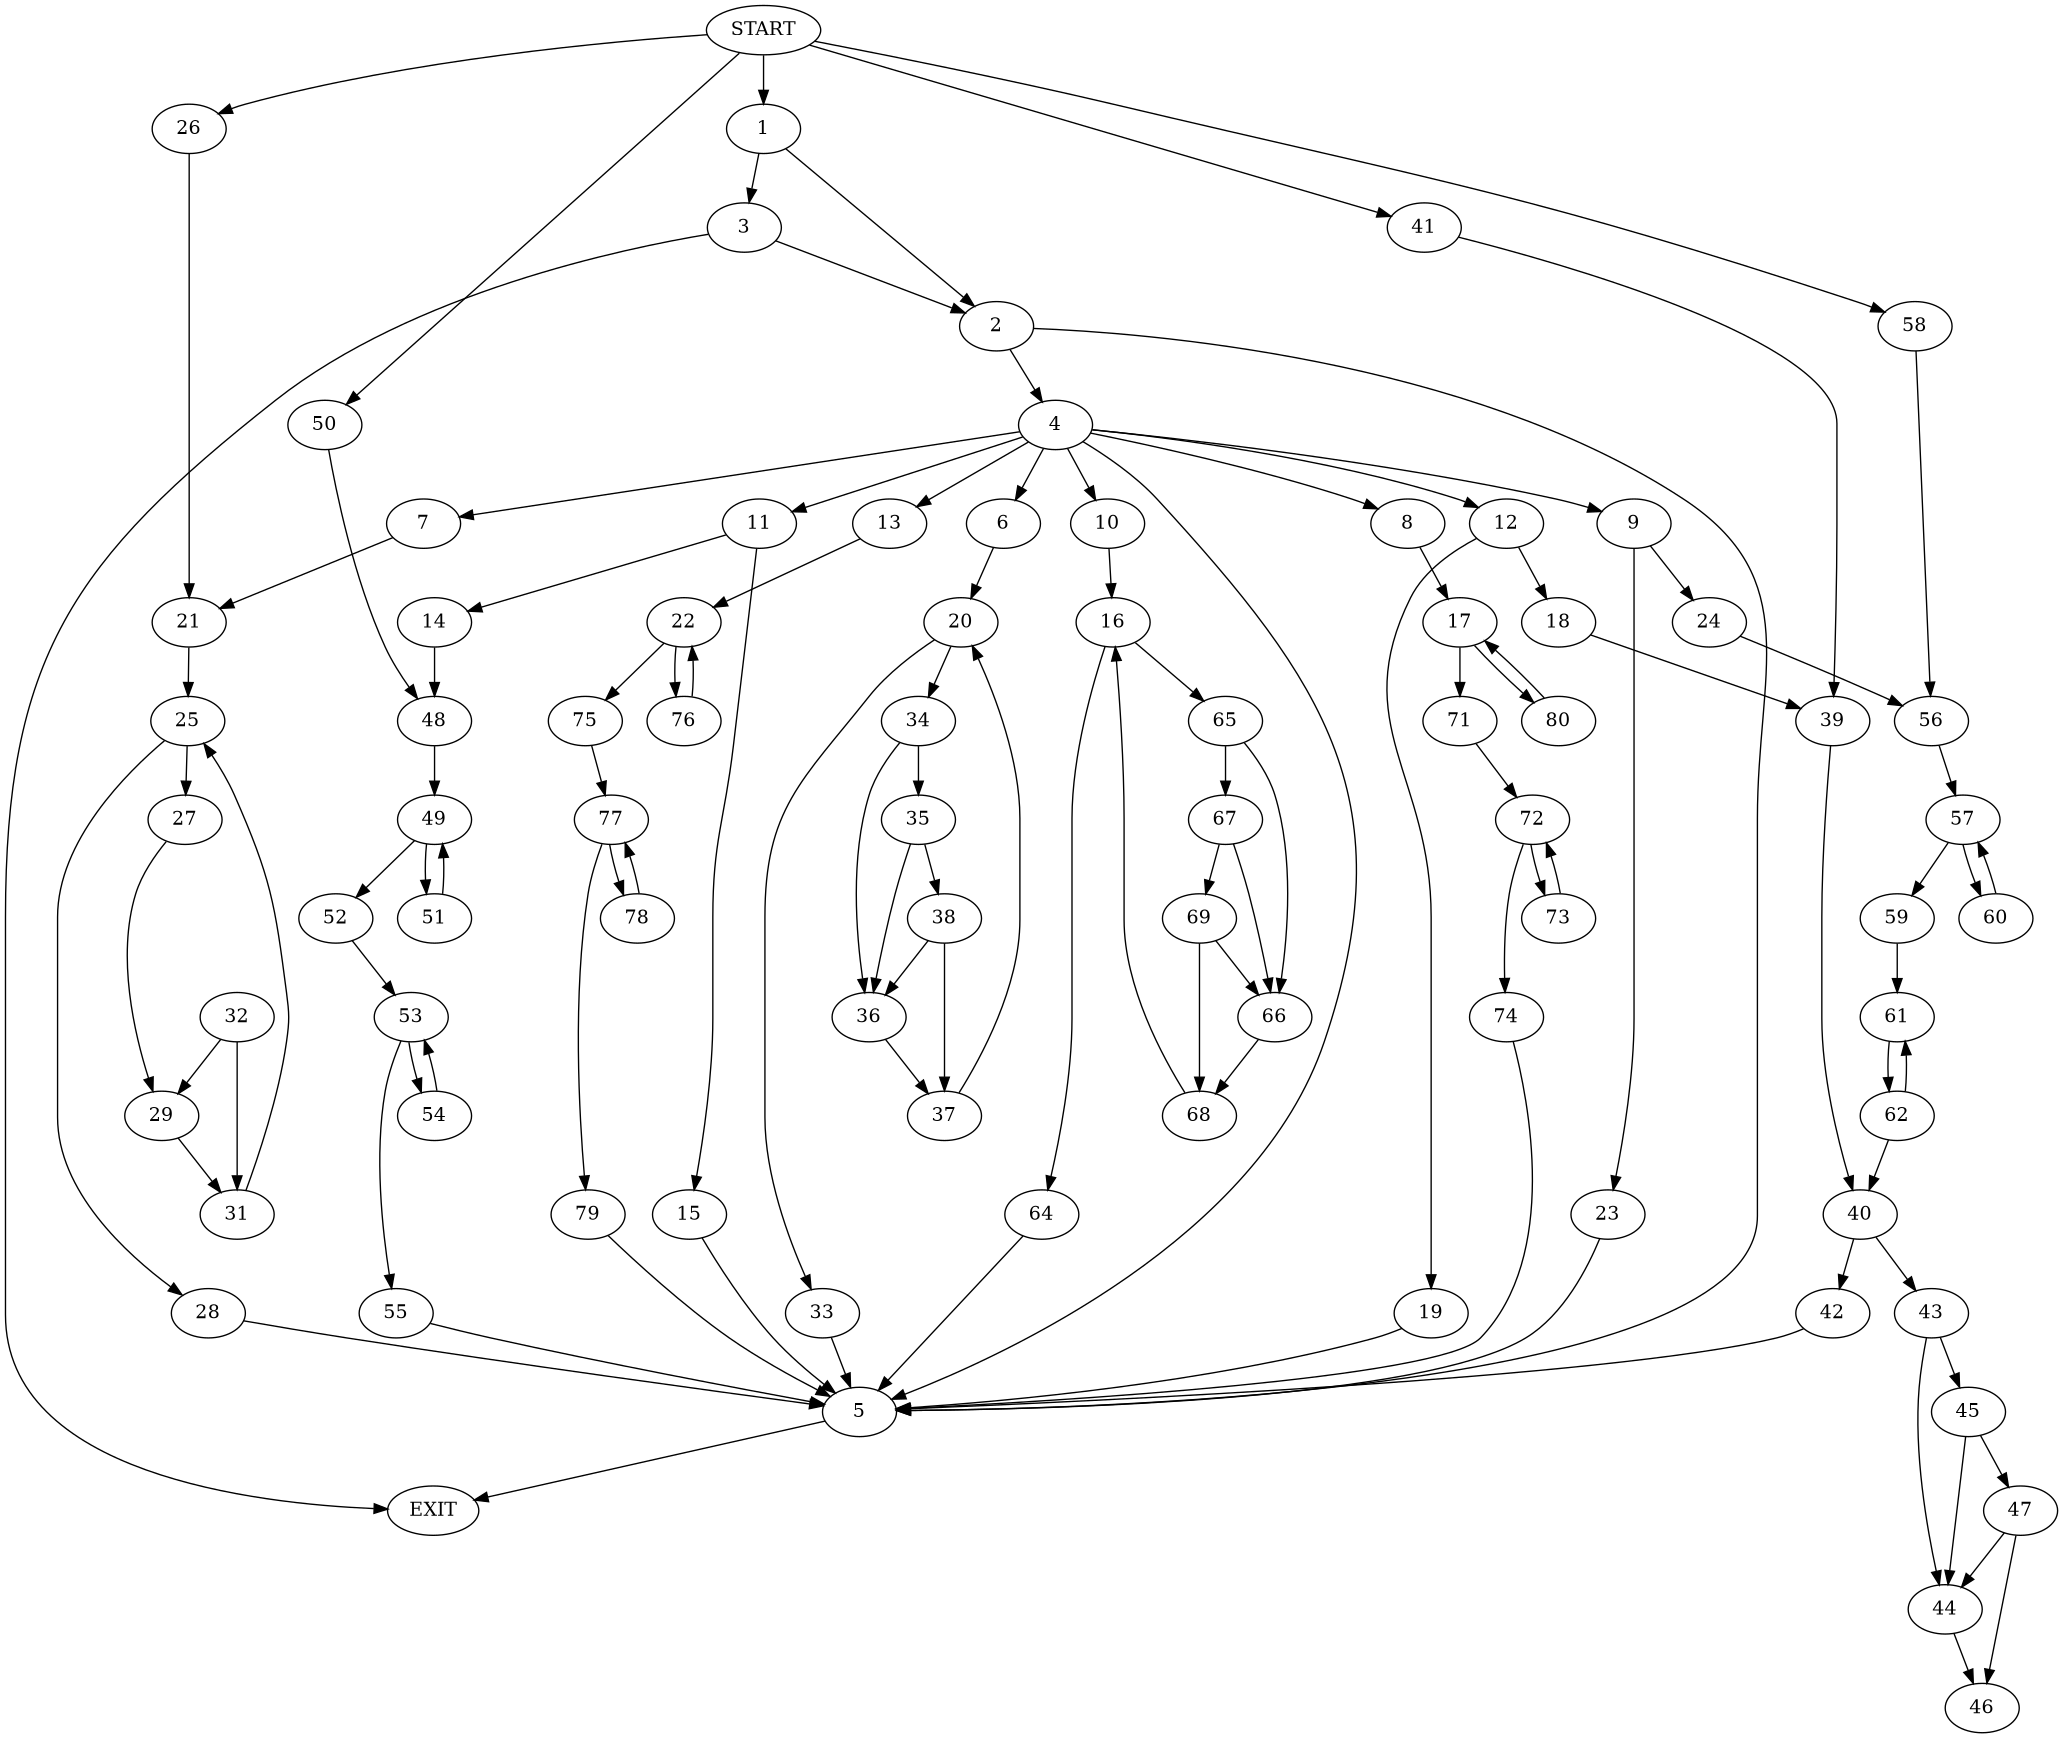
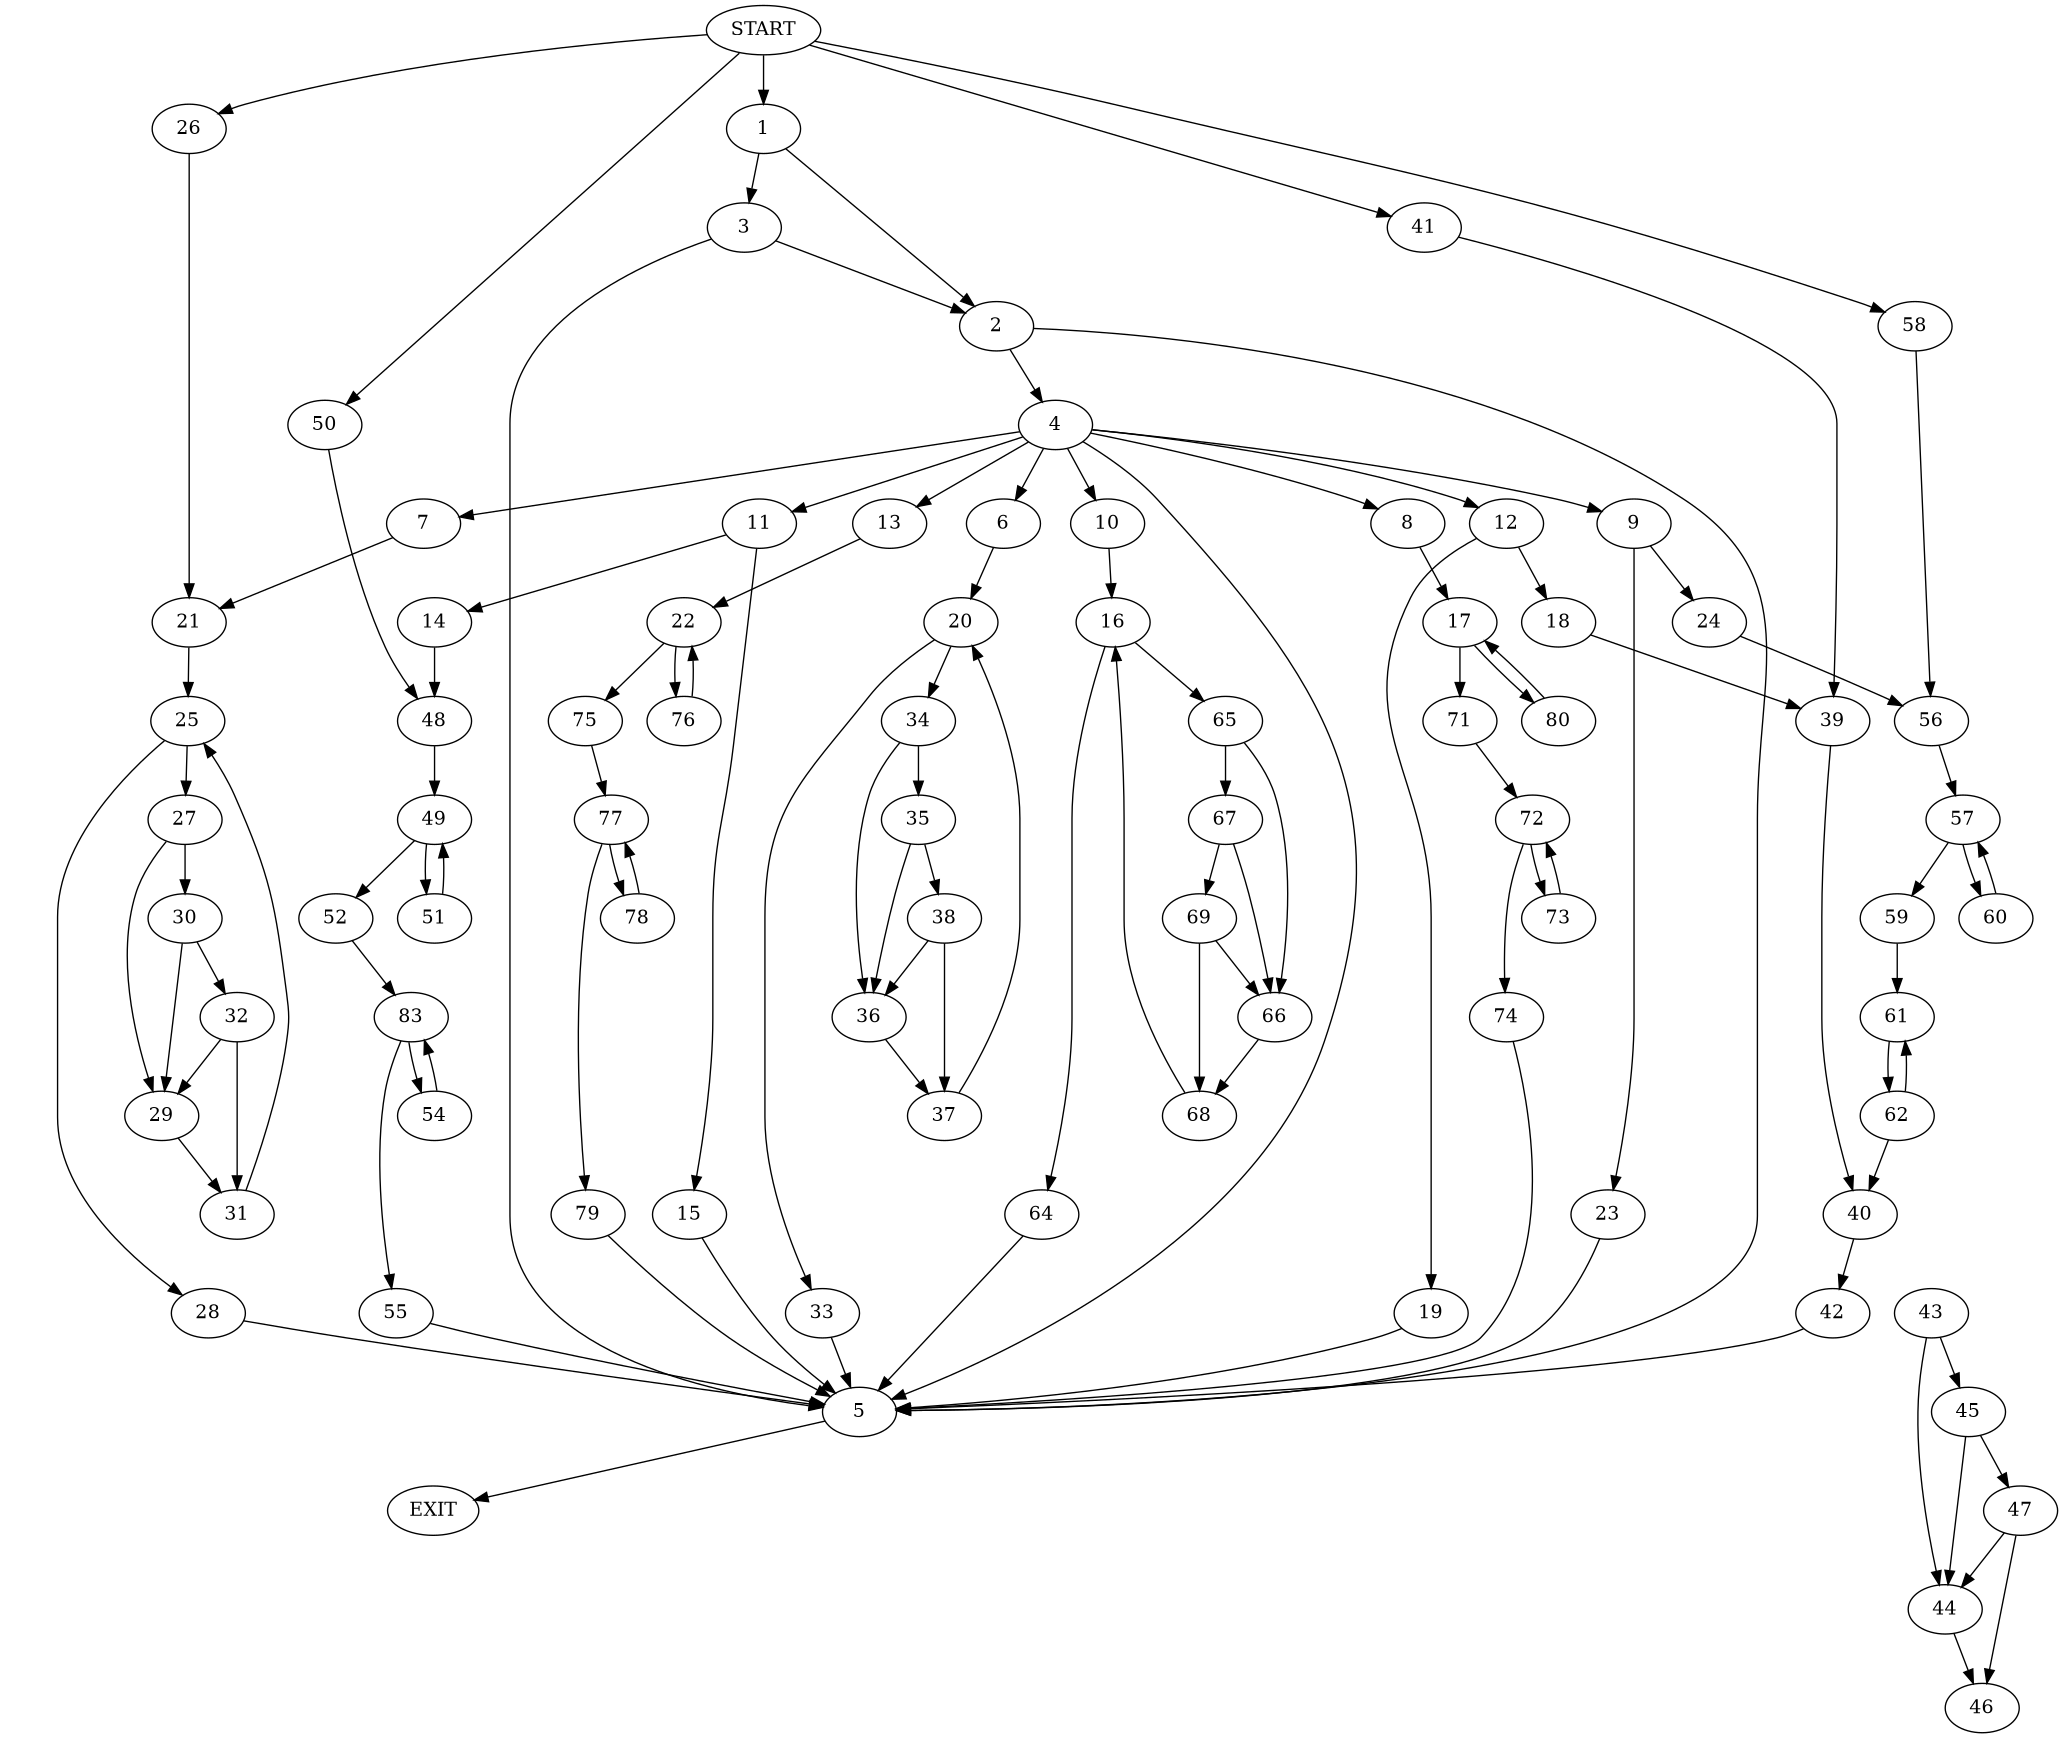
edge "3" -> "EXIT": now "3" -> "5"
node "30": added
node "53": label "53" -> "83"
edge "40" -> "43": removed
